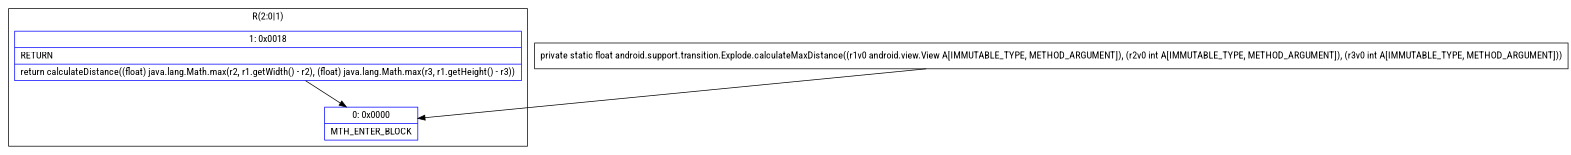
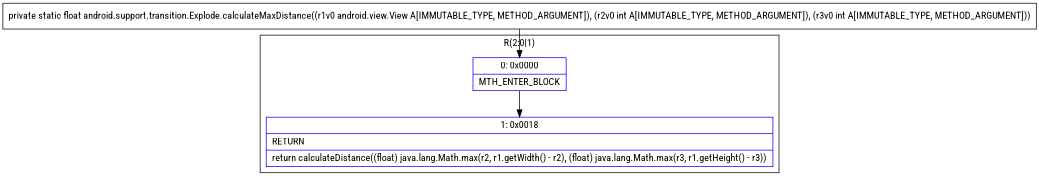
edge "1: 0x0018" -> "0: 0x0000": reversed
